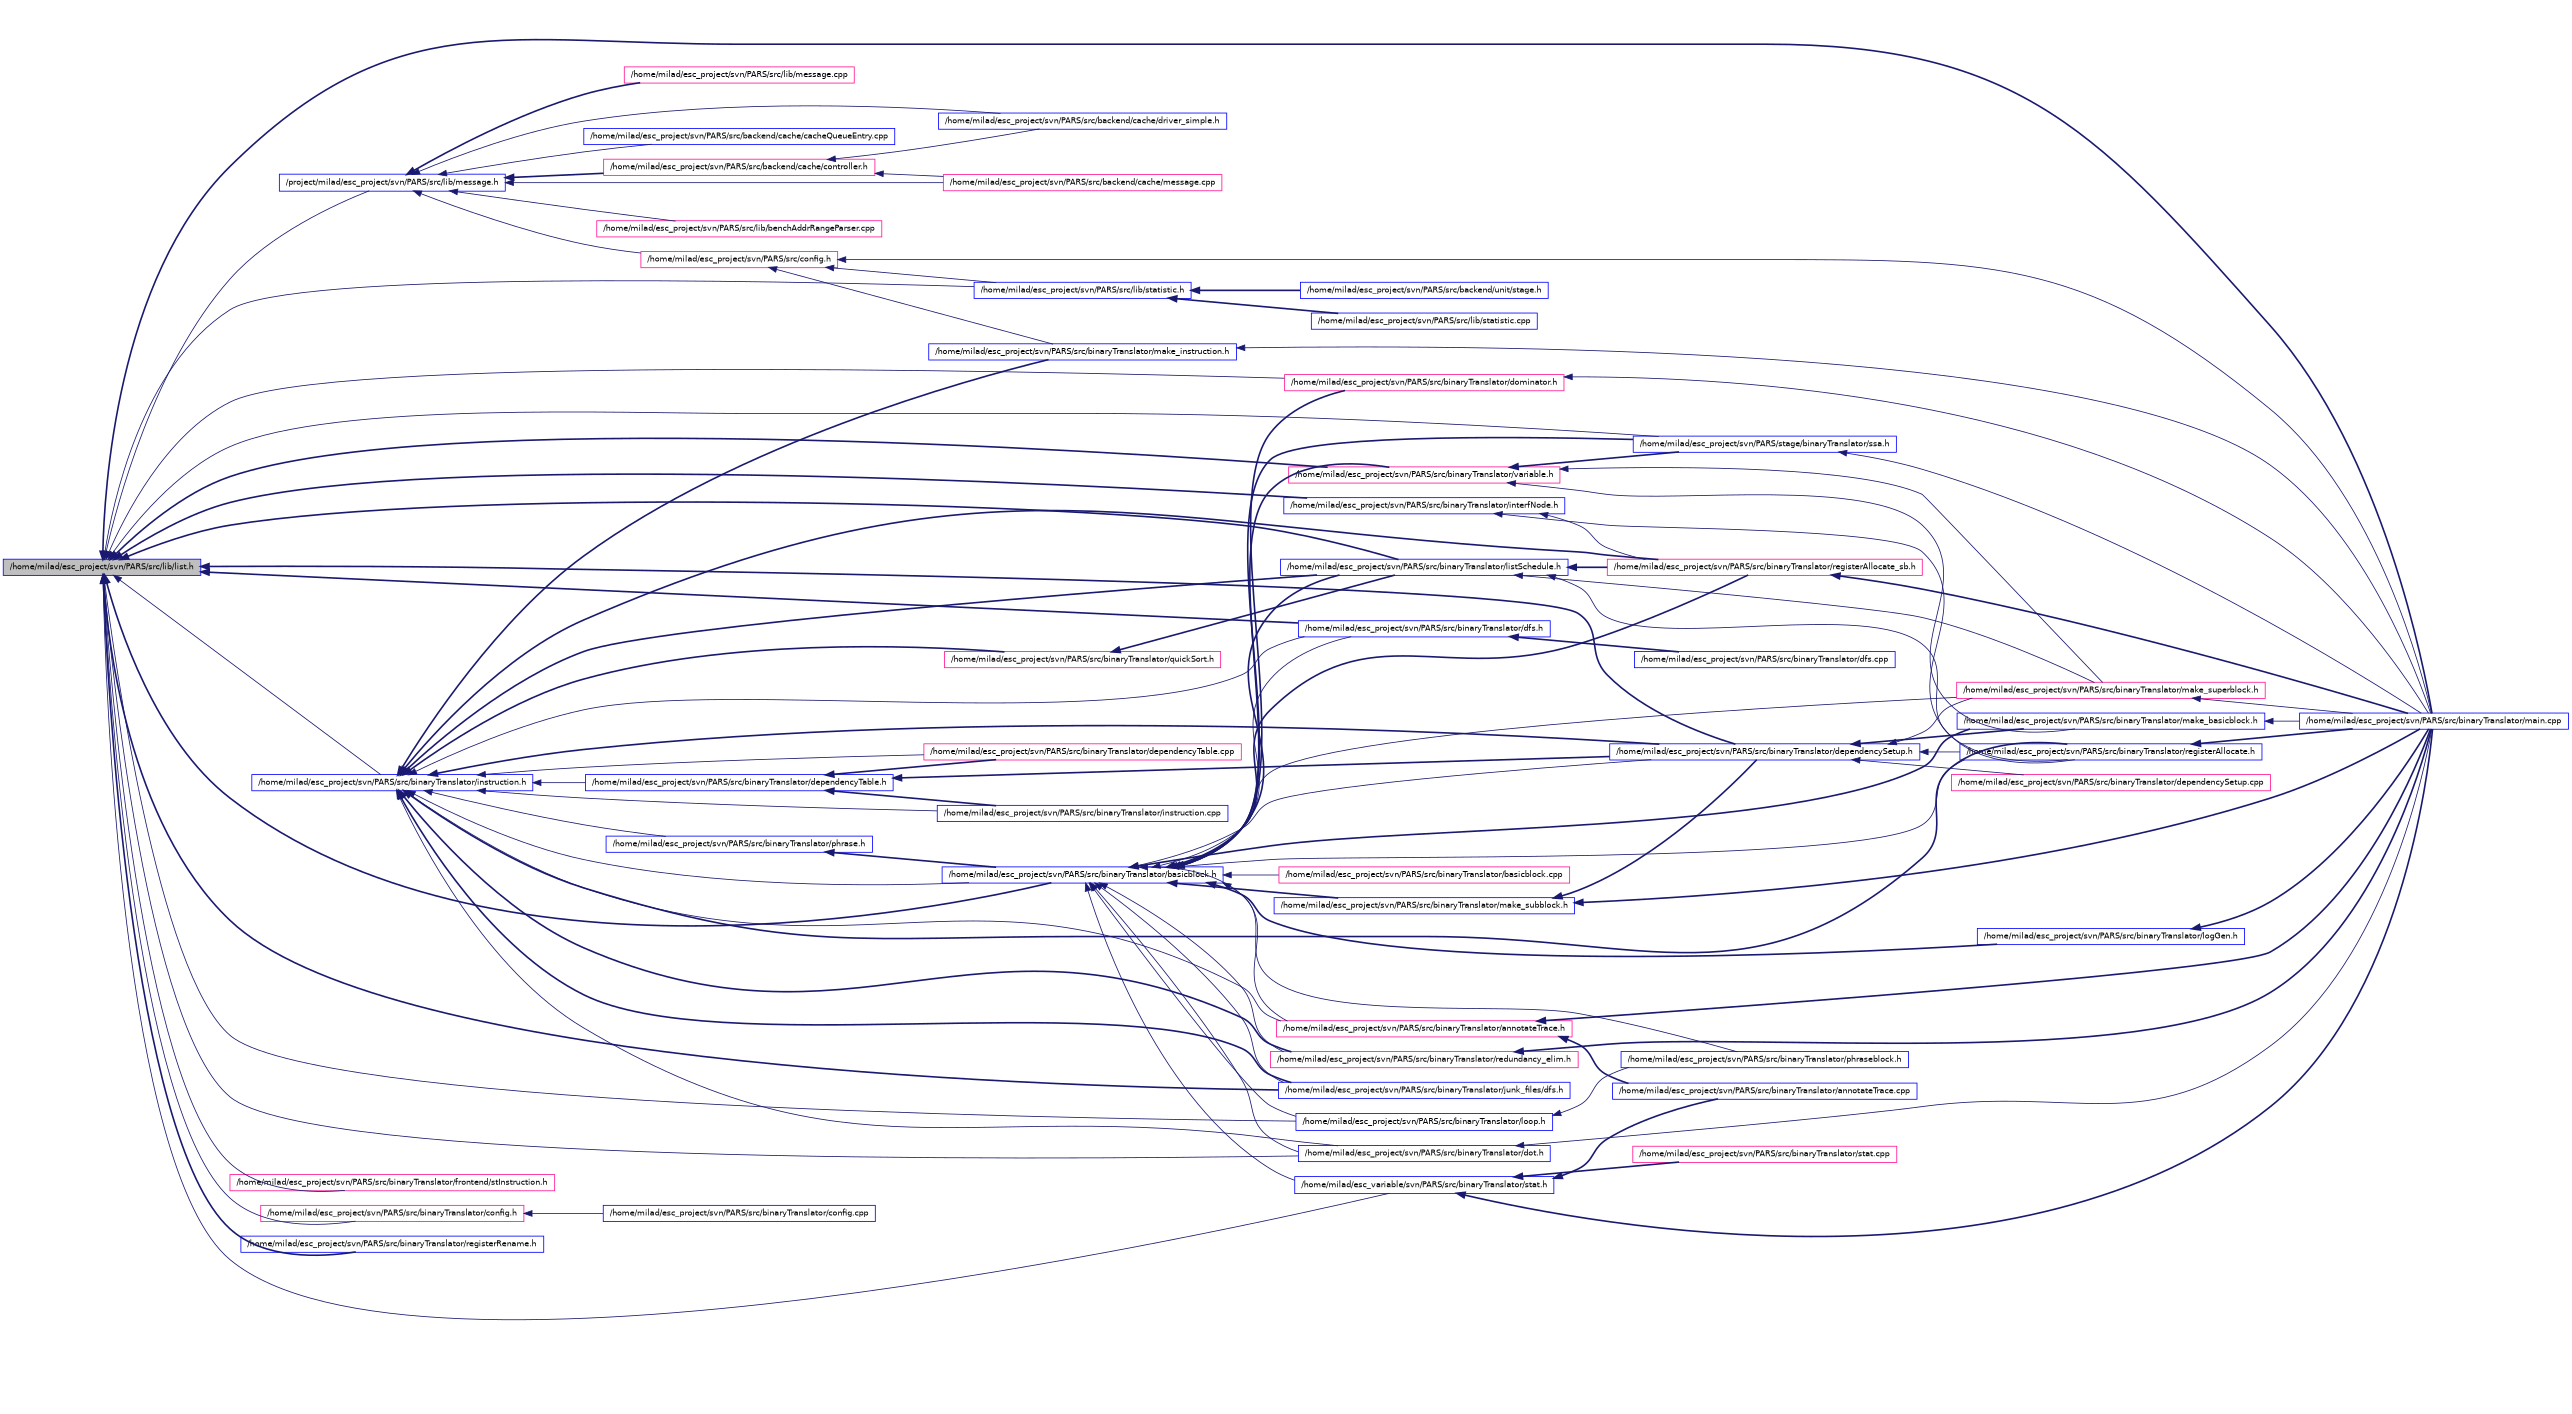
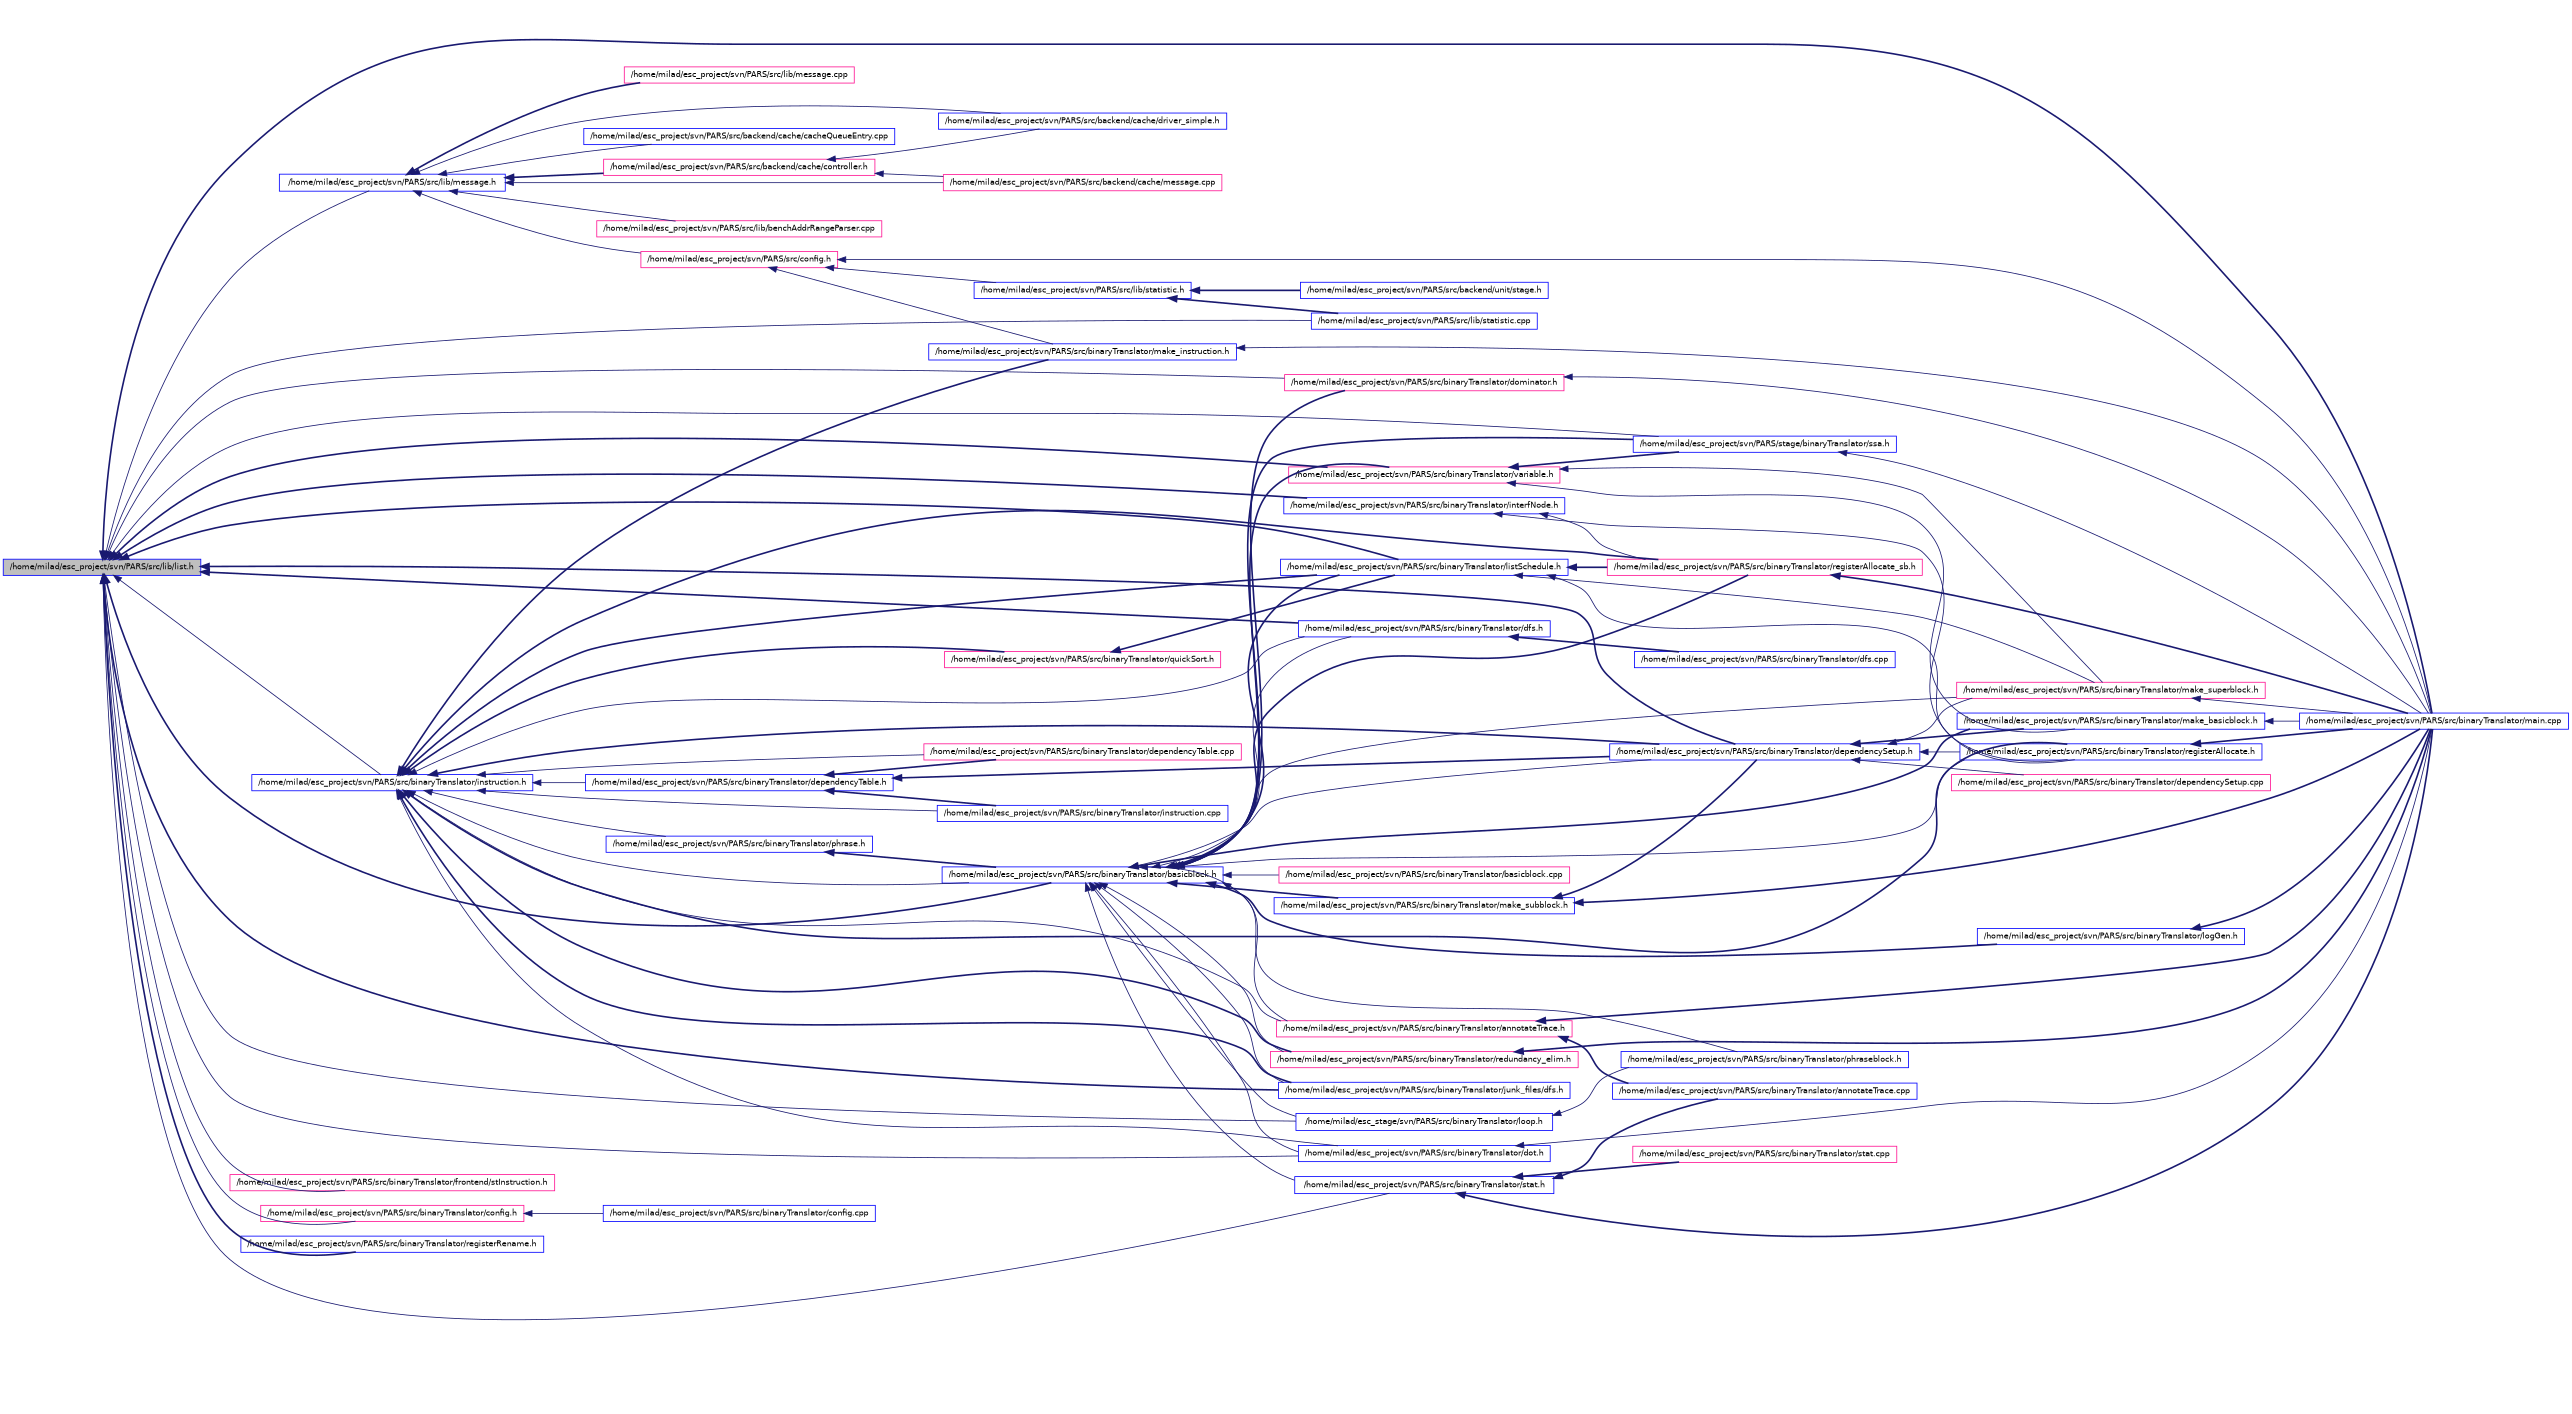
node "/project/milad/esc_project/svn/PARS/src/lib/message.h": label "/project/milad/esc_project/svn/PARS/src/lib/message.h" -> "/home/milad/esc_project/svn/PARS/src/lib/message.h"
edge "/home/milad/esc_project/svn/PARS/src/lib/statistic.h" -> "/home/milad/esc_project/svn/PARS/src/lib/list.h": now "/home/milad/esc_project/svn/PARS/src/lib/statistic.cpp" -> "/home/milad/esc_project/svn/PARS/src/lib/list.h"
node "/home/milad/esc_project/svn/PARS/src/binaryTranslator/loop.h": label "/home/milad/esc_project/svn/PARS/src/binaryTranslator/loop.h" -> "/home/milad/esc_stage/svn/PARS/src/binaryTranslator/loop.h"
node "/home/milad/esc_variable/svn/PARS/src/binaryTranslator/stat.h": label "/home/milad/esc_variable/svn/PARS/src/binaryTranslator/stat.h" -> "/home/milad/esc_project/svn/PARS/src/binaryTranslator/stat.h"
